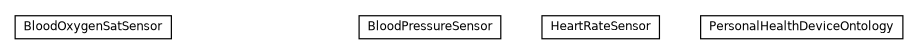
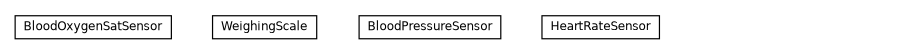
node "WeighingScale": added
node "PersonalHealthDeviceOntology": removed
